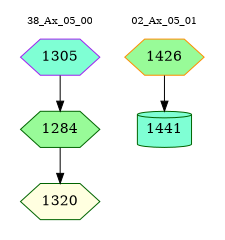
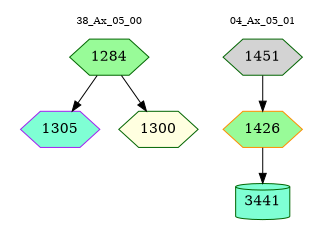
cluster "02_Ax_05_01": label "02_Ax_05_01" -> "04_Ax_05_01"
node "1451": added
edge "1305" -> "1284": reversed
node "1441": label "1441" -> "3441"
node "1320": label "1320" -> "1300"
